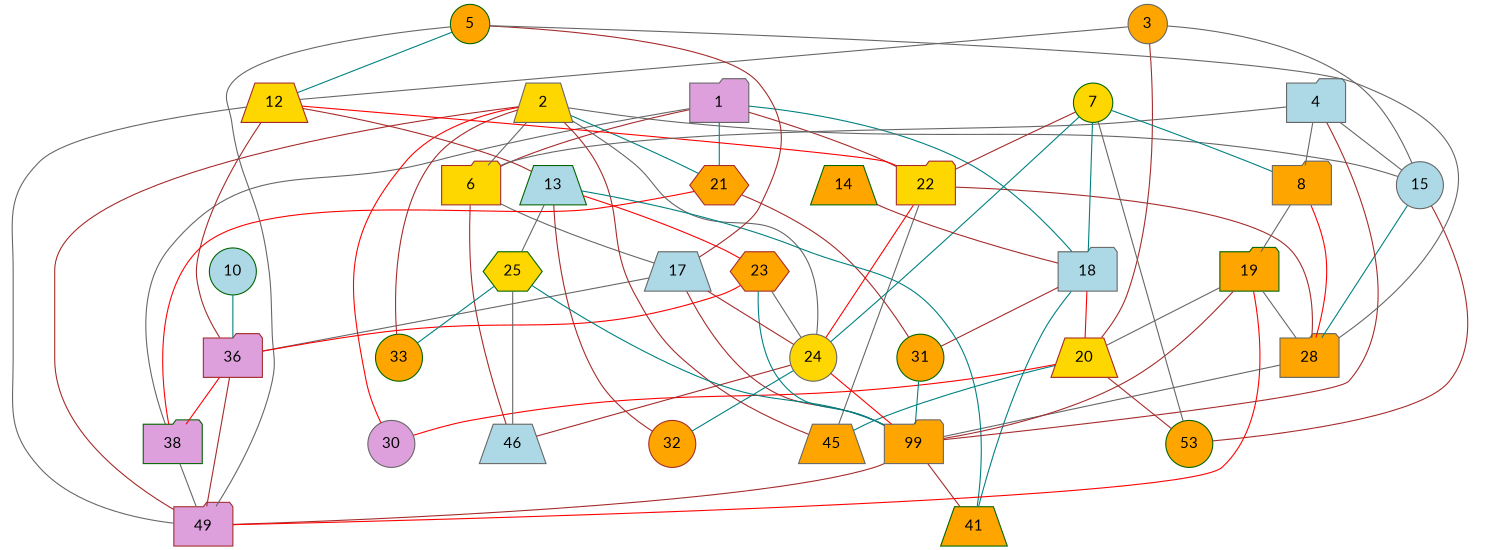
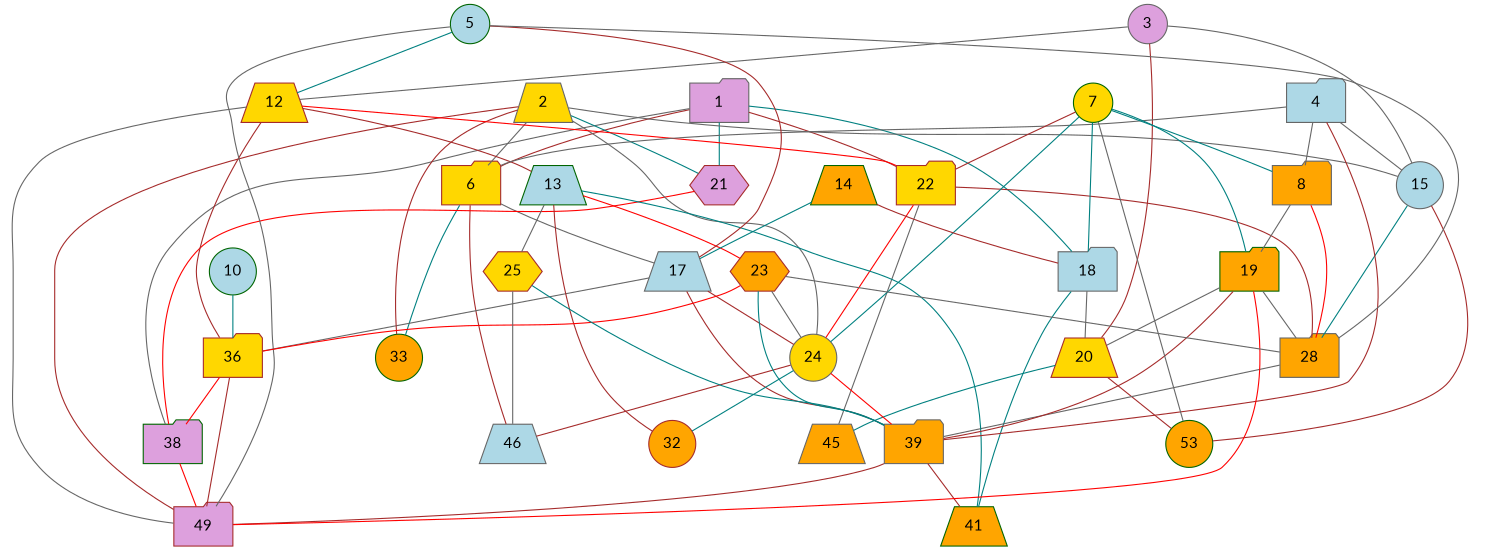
node "5": fillcolor orange -> lightblue
node "3": fillcolor orange -> plum
edge "7" -- "19": added
node "21": fillcolor orange -> plum
edge "14" -- "17": added
node "25": color darkgreen -> brown
edge "2" -- "45": removed
edge "23" -- "28": added
edge "25" -- "33": now "6" -- "33"
edge "18" -- "20": color red -> gray40
node "36": fillcolor plum -> gold
node "31": removed
node "30": removed
node "99": label "99" -> "39"
edge "38" -- "49": color gray40 -> red
